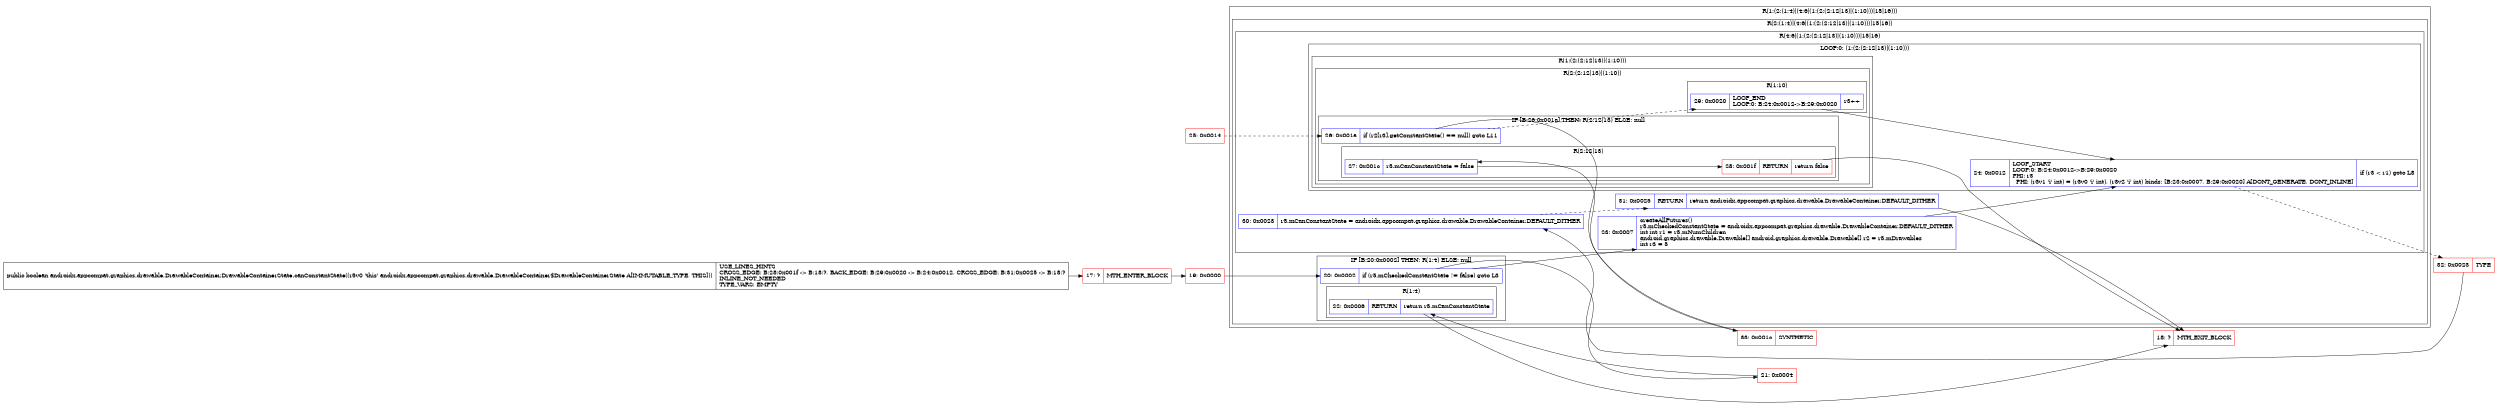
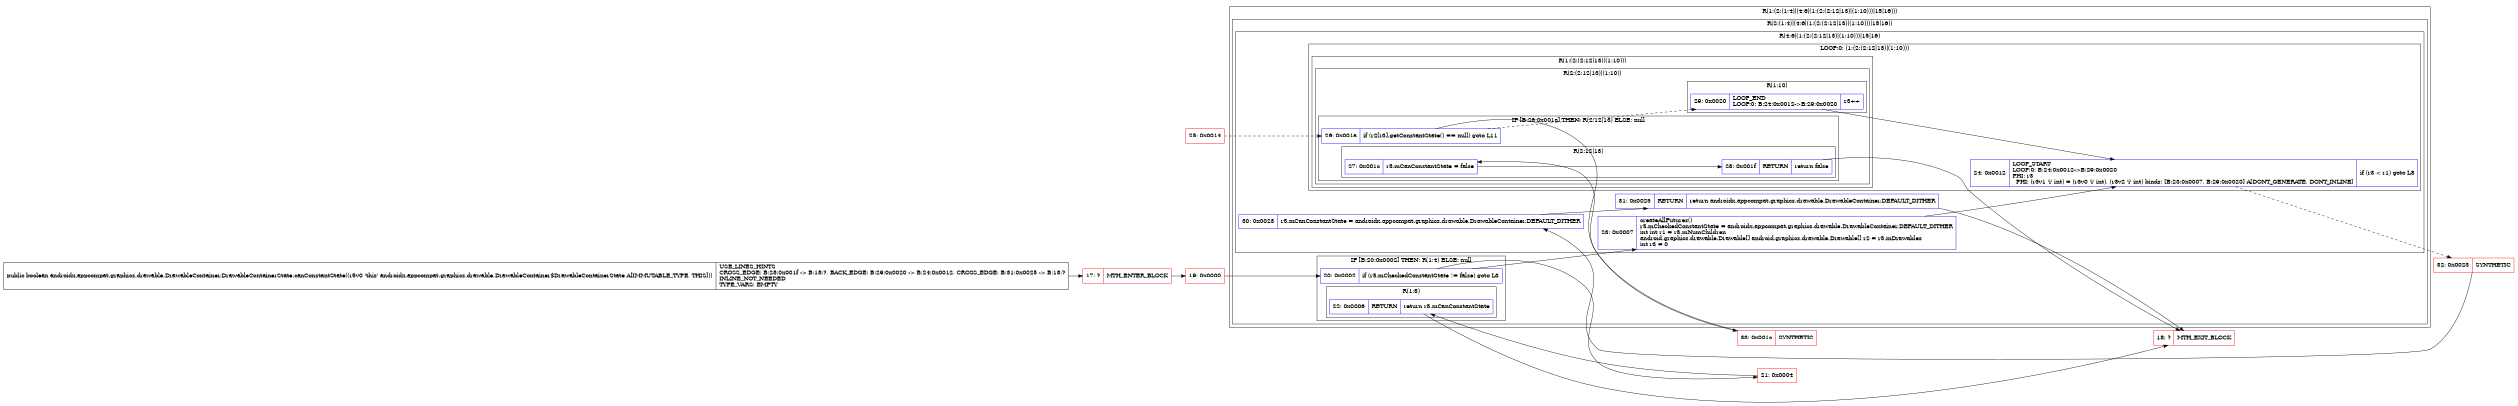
node "28: 0x001f": color red -> blue
edge "30: 0x0023" -> "31: 0x0025": style dashed -> solid
node "23: 0x0007": text "int r3 = 5" -> "int r3 = 0"
node "32: 0x0023": text "TYPE" -> "SYNTHETIC"
cluster "R(1:4)": label "R(1:4)" -> "R(1:8)"
